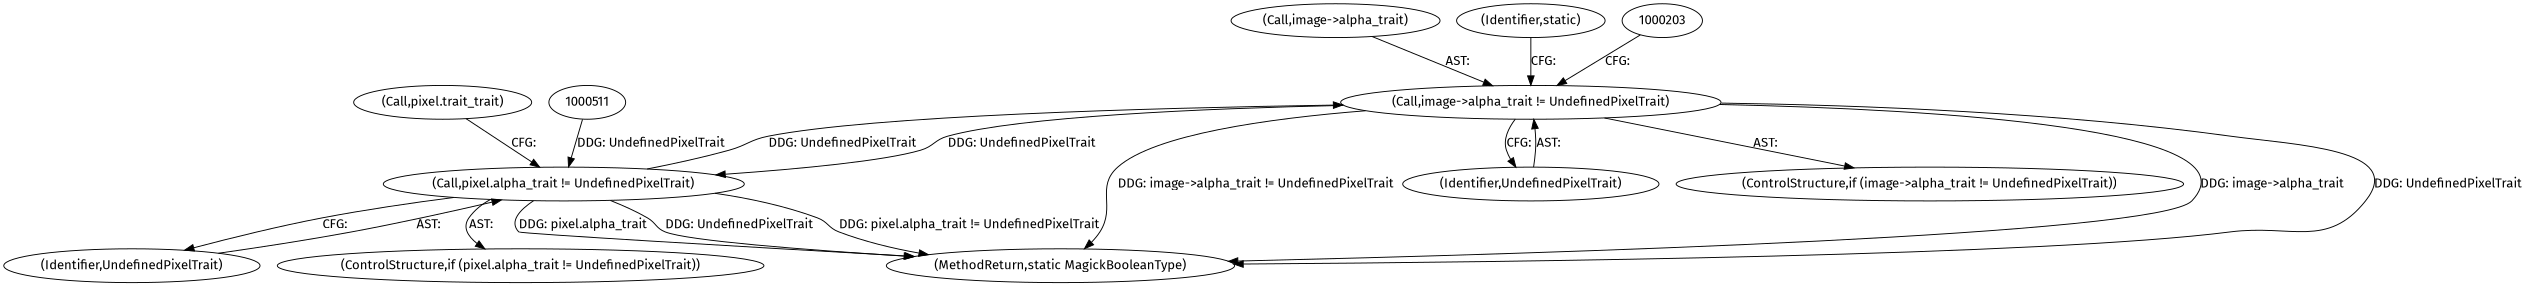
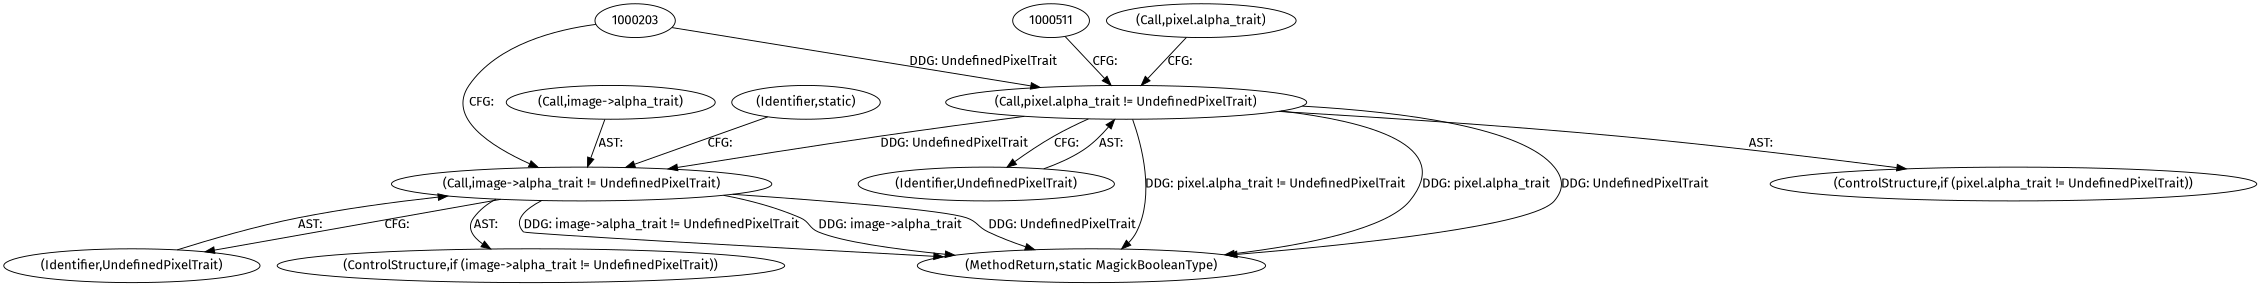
node "(Call,pixel.trait_trait)": label "(Call,pixel.trait_trait)" -> "(Call,pixel.alpha_trait)"
edge "(Call,image->alpha_trait != UndefinedPixelTrait)" -> "(Call,pixel.alpha_trait != UndefinedPixelTrait)": now "1000203" -> "(Call,pixel.alpha_trait != UndefinedPixelTrait)"
edge "1000511" -> "(Call,pixel.alpha_trait != UndefinedPixelTrait)": label "DDG: UndefinedPixelTrait" -> "CFG: "
